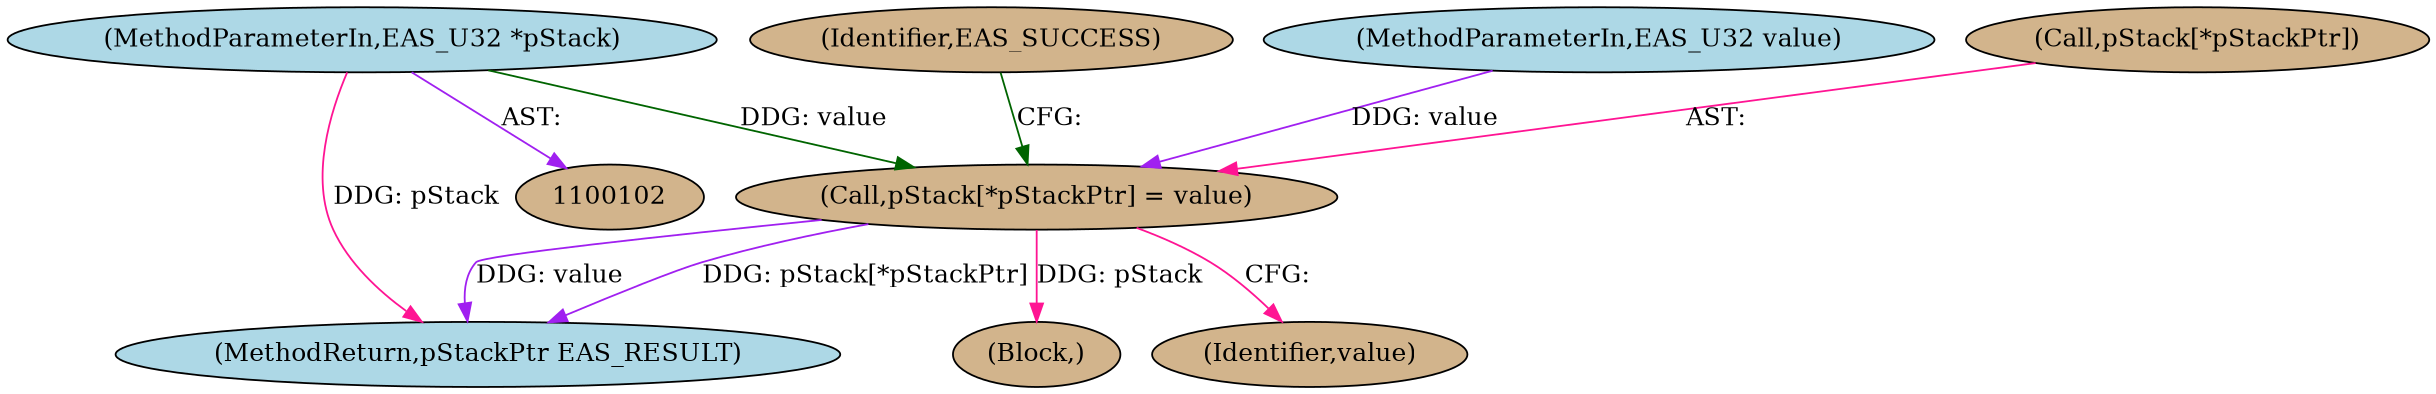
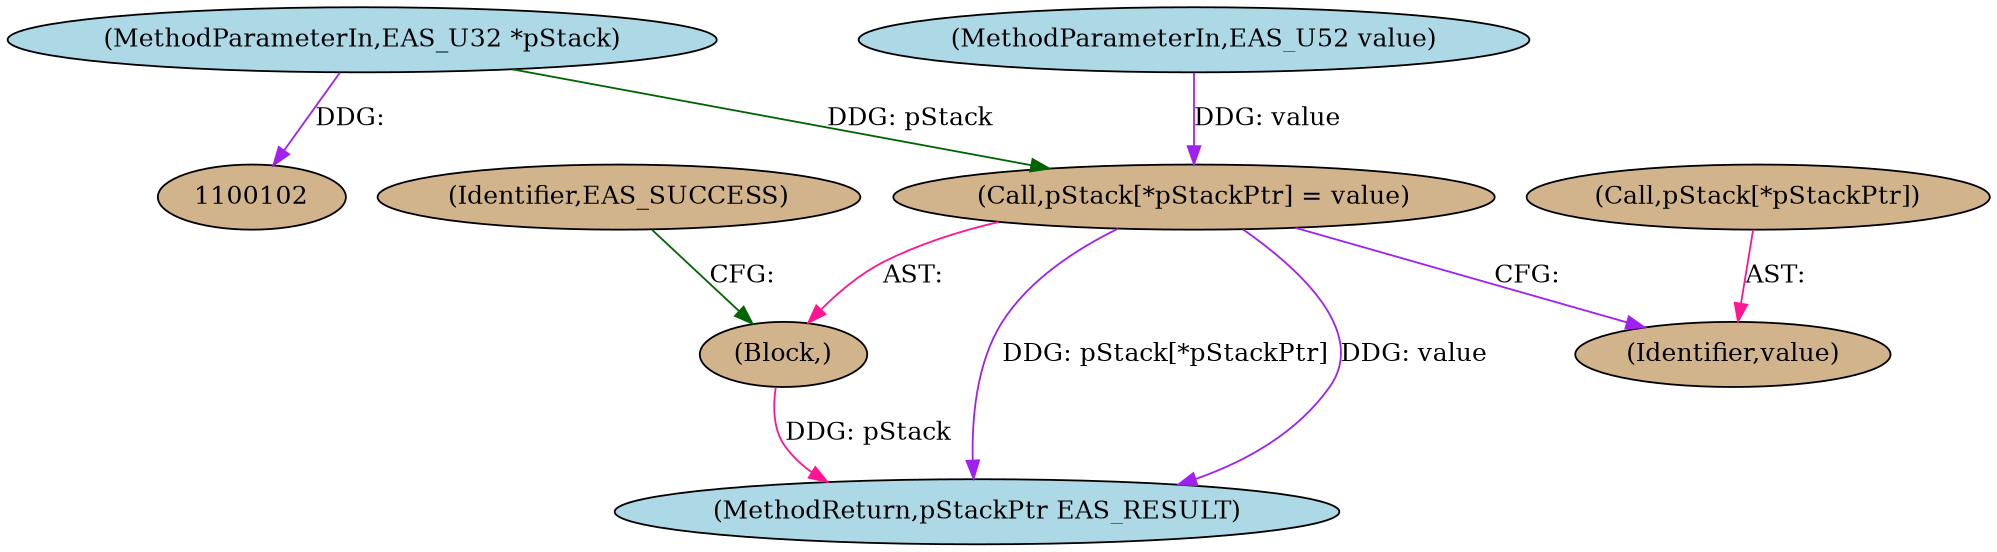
node "(MethodParameterIn,EAS_U32 value)": label "(MethodParameterIn,EAS_U32 value)" -> "(MethodParameterIn,EAS_U52 value)"
edge "(Identifier,EAS_SUCCESS)" -> "(Call,pStack[*pStackPtr] = value)": now "(Identifier,EAS_SUCCESS)" -> "(Block,)"
edge "(Call,pStack[*pStackPtr])" -> "(Call,pStack[*pStackPtr] = value)": now "(Call,pStack[*pStackPtr])" -> "(Identifier,value)"
edge "(MethodParameterIn,EAS_U32 *pStack)" -> "1100102": label "AST: " -> "DDG: "
edge "(MethodParameterIn,EAS_U32 *pStack)" -> "(Call,pStack[*pStackPtr] = value)": label "DDG: value" -> "DDG: pStack"
edge "(MethodParameterIn,EAS_U32 *pStack)" -> "(MethodReturn,pStackPtr EAS_RESULT)": now "(Block,)" -> "(MethodReturn,pStackPtr EAS_RESULT)"
edge "(Call,pStack[*pStackPtr] = value)" -> "(Identifier,value)": color deeppink -> purple
edge "(Call,pStack[*pStackPtr] = value)" -> "(Block,)": label "DDG: pStack" -> "AST: "
